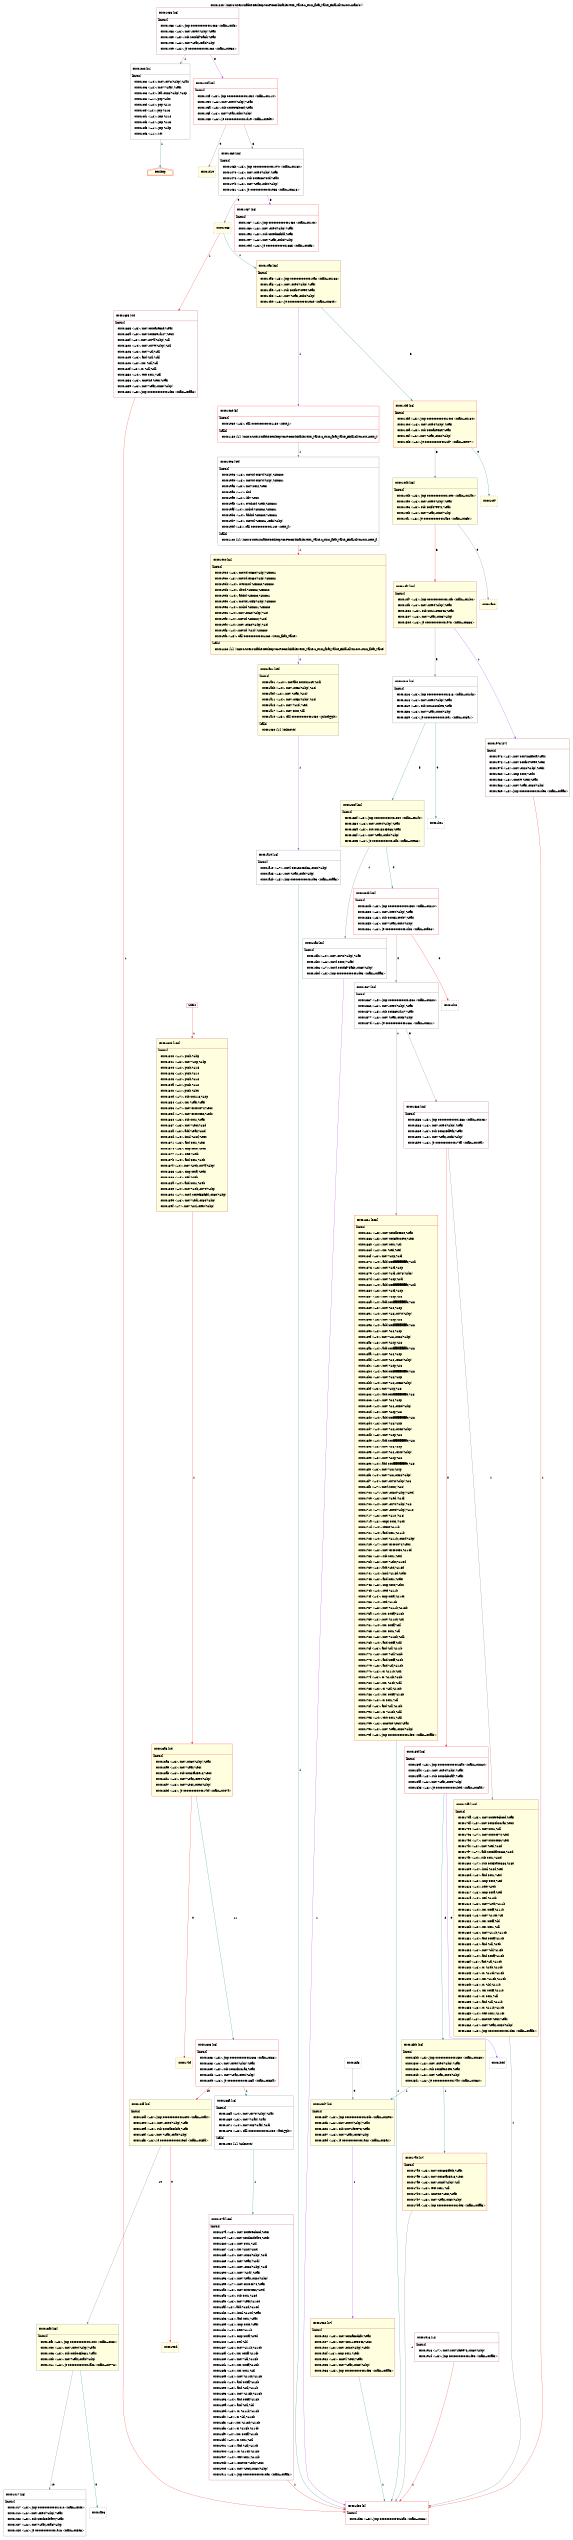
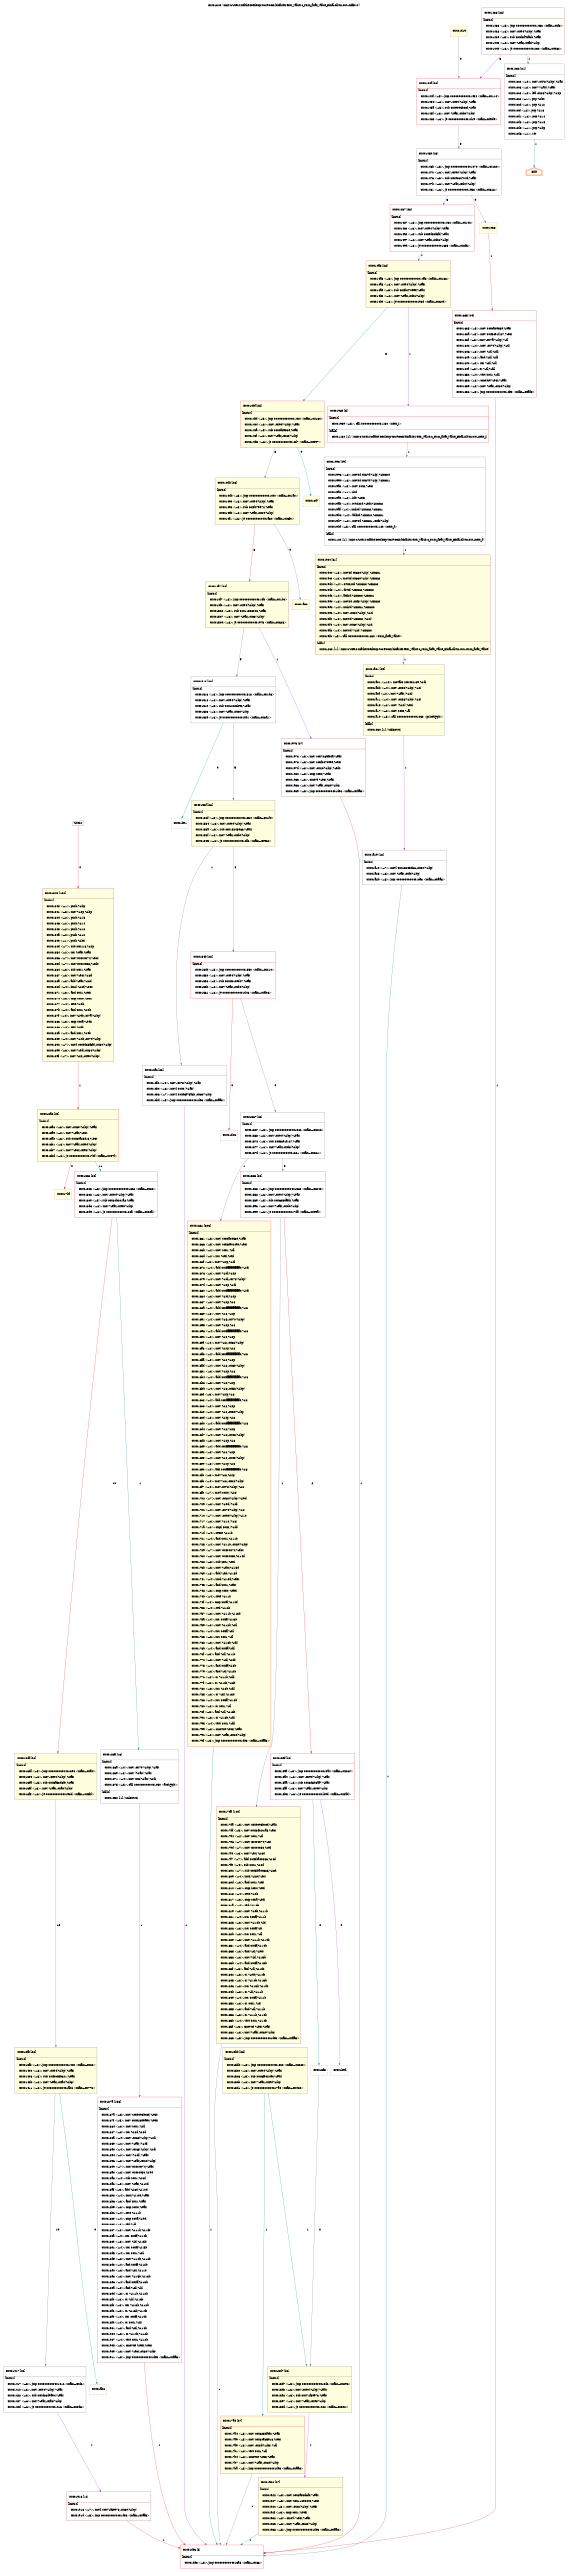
edge "0x40144f [28]" -> "0x401d19": reversed
node "Desktop": label "Desktop" -> "Exit"
edge "0x401958" -> "0x4014a3 [28]": now "0x401487 [28]" -> "0x4014a3 [28]"
edge "Users" -> "0x401340 [102]": label " 1" -> " 4"
edge "0x40159f [28]" -> "0x4015bb [28]": now "0x40159f [28]" -> "0x4015f3"
node "0x40193d": removed
edge "0x401417 [28]" -> "0x401916 [12]": added, label "1"
